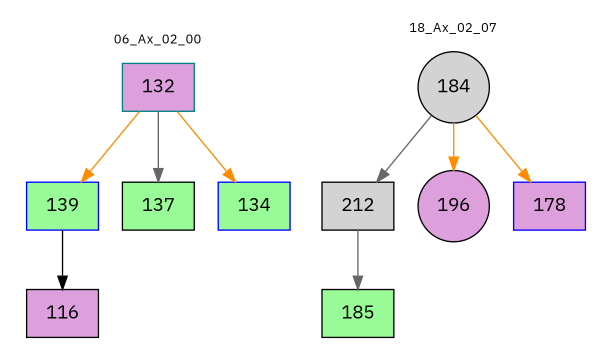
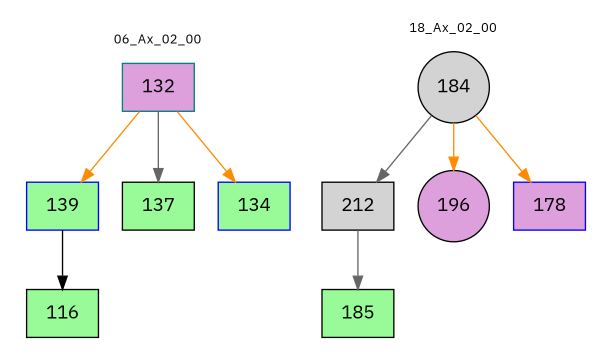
cluster "18_Ax_02_07": label "18_Ax_02_07" -> "18_Ax_02_00"
node "116": fillcolor plum -> palegreen
